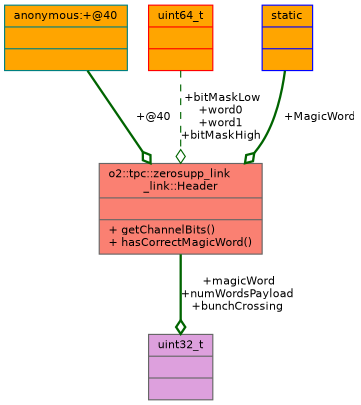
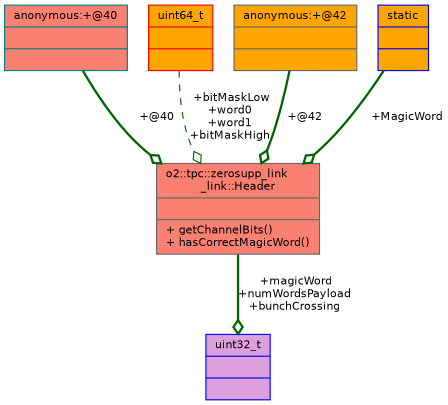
node "anonymous:+@40": fillcolor orange -> salmon
node "anonymous:+@42": added
node "uint32_t": color gray40 -> blue
